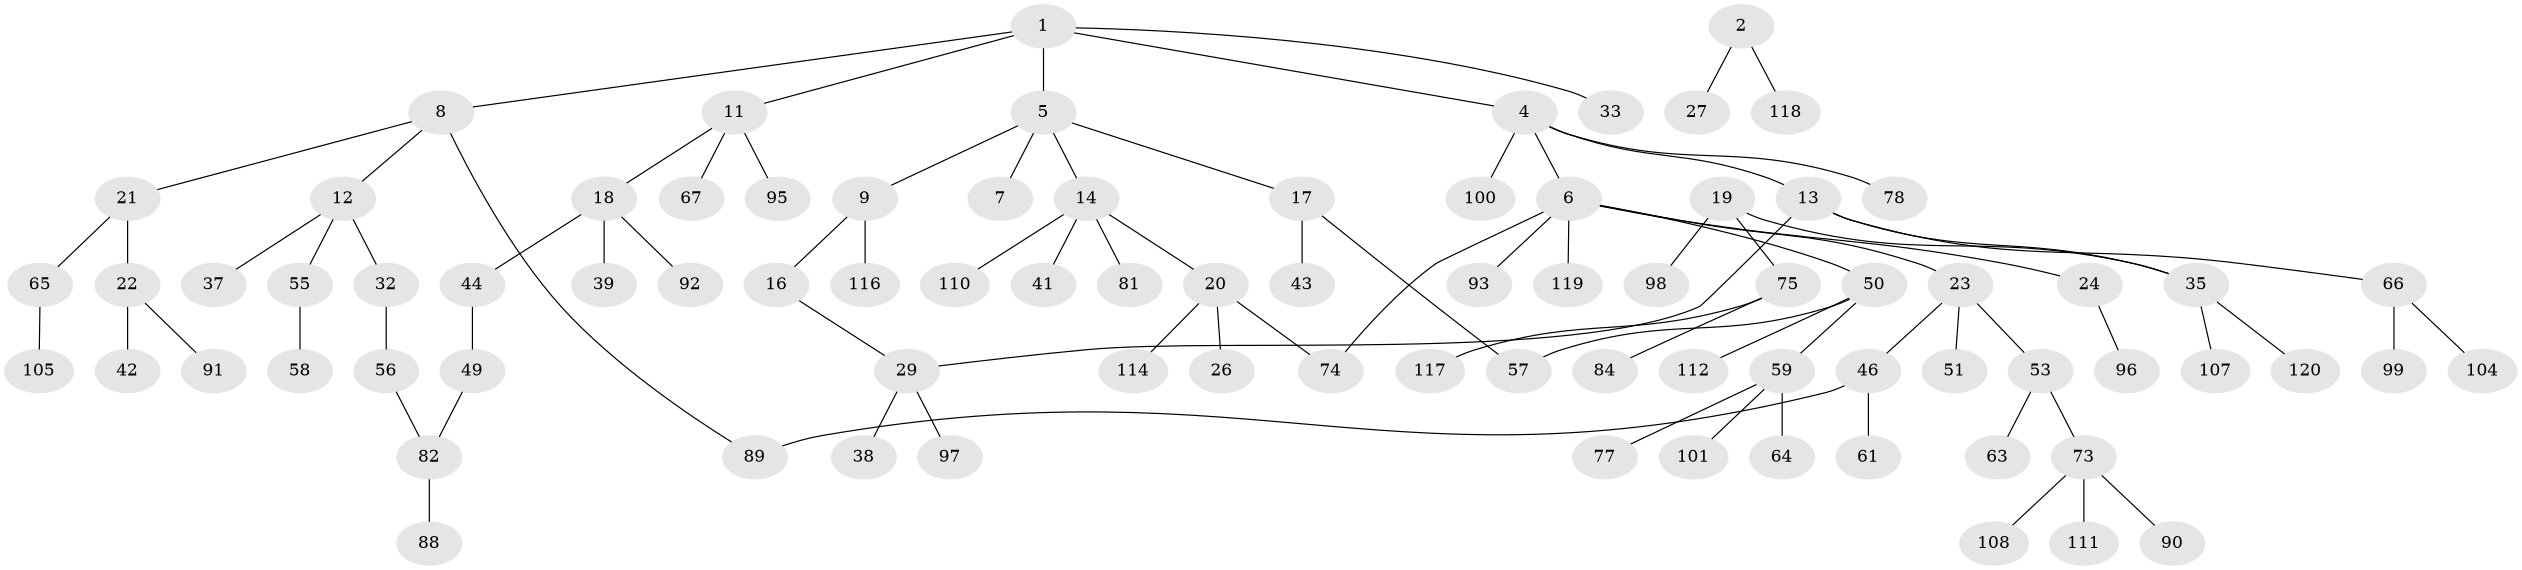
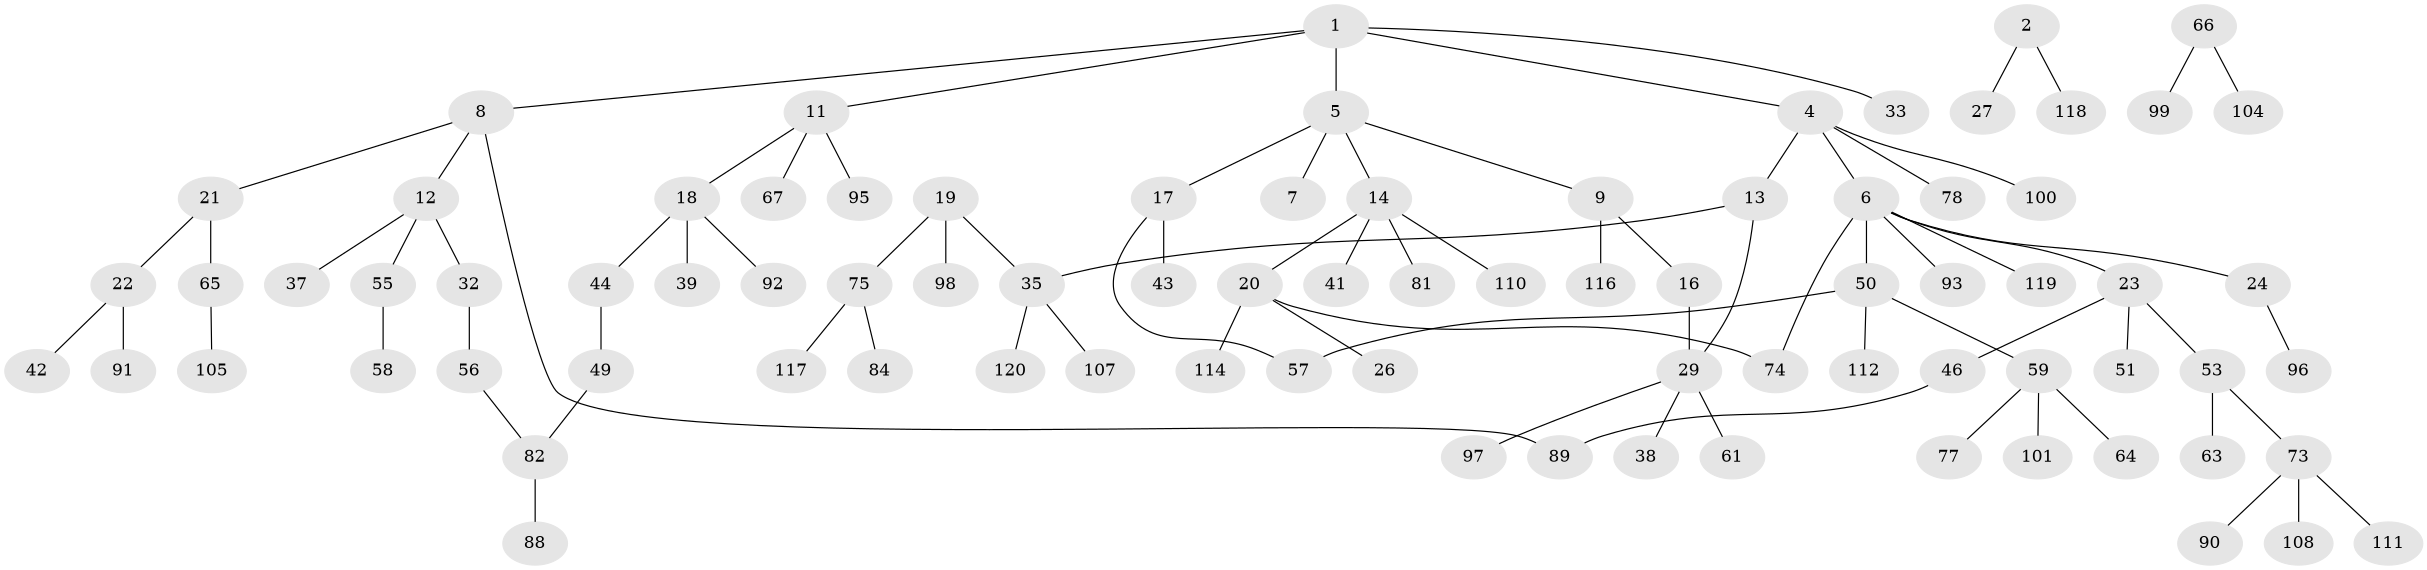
edge "13" -- "66": removed
edge "46" -- "61": now "29" -- "61"
